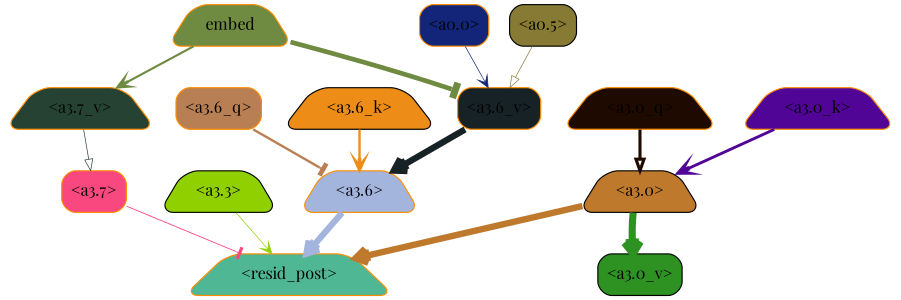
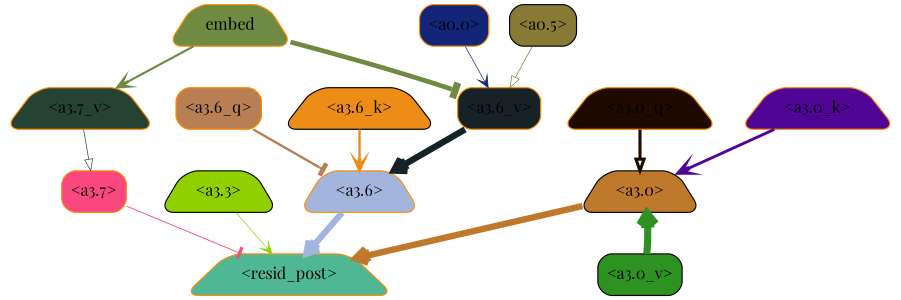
edge "<a3.0>" -> "<a3.0_v>": reversed
